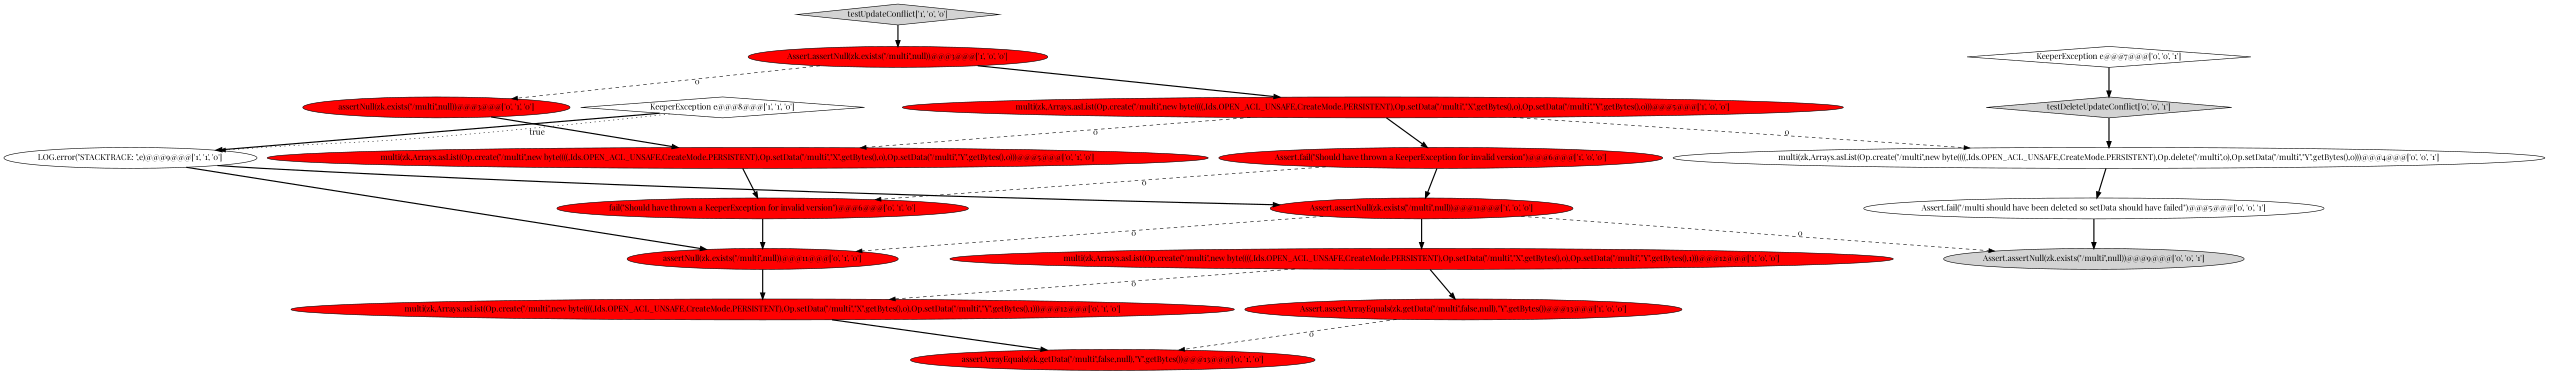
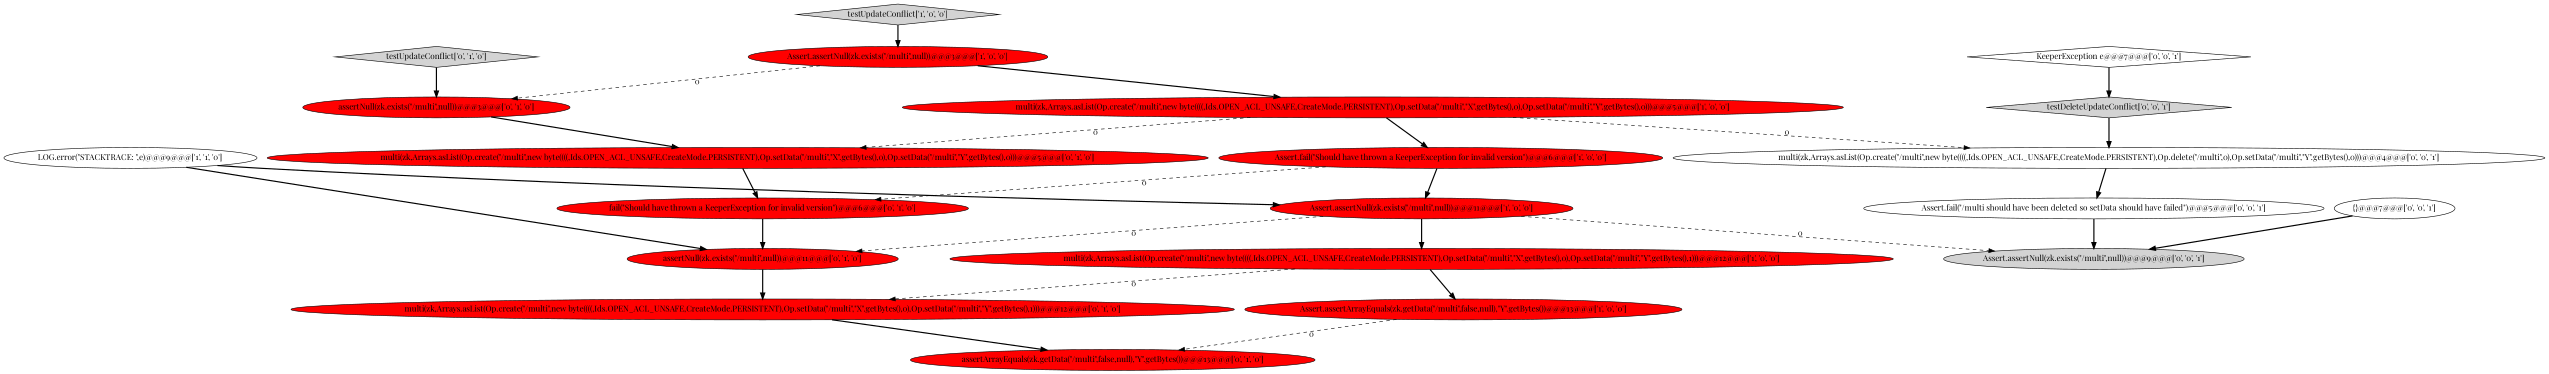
node "testUpdateConflict['0', '1', '0']": added
node "KeeperException e@@@8@@@['1', '1', '0']": removed
node "{}@@@7@@@['0', '0', '1']": added
